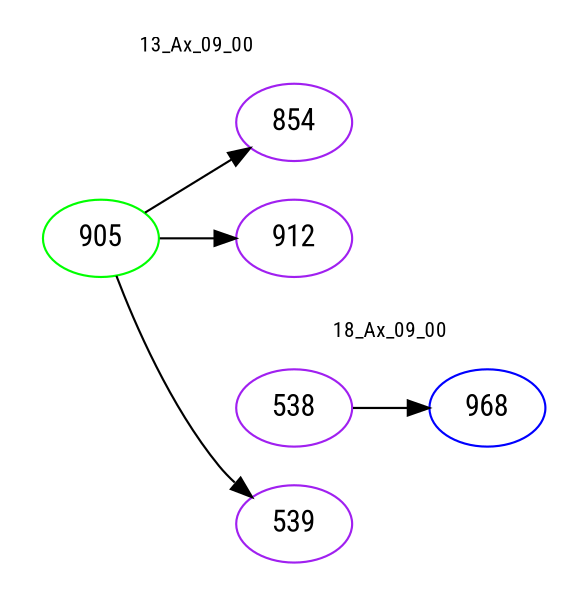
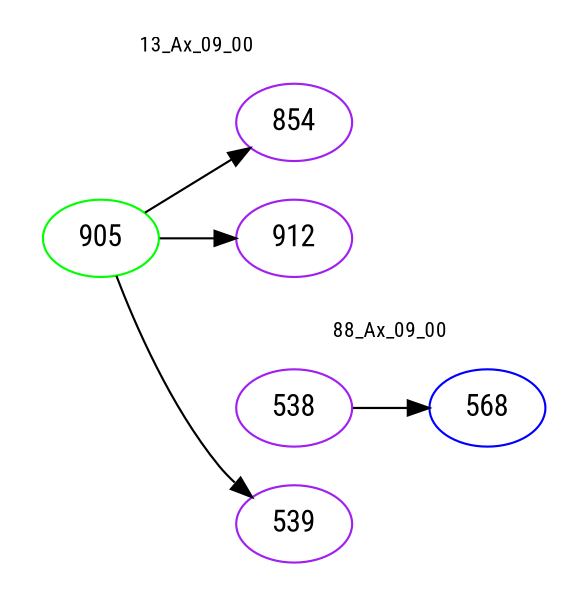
cluster "18_Ax_09_00": label "18_Ax_09_00" -> "88_Ax_09_00"
node "968": label "968" -> "568"
